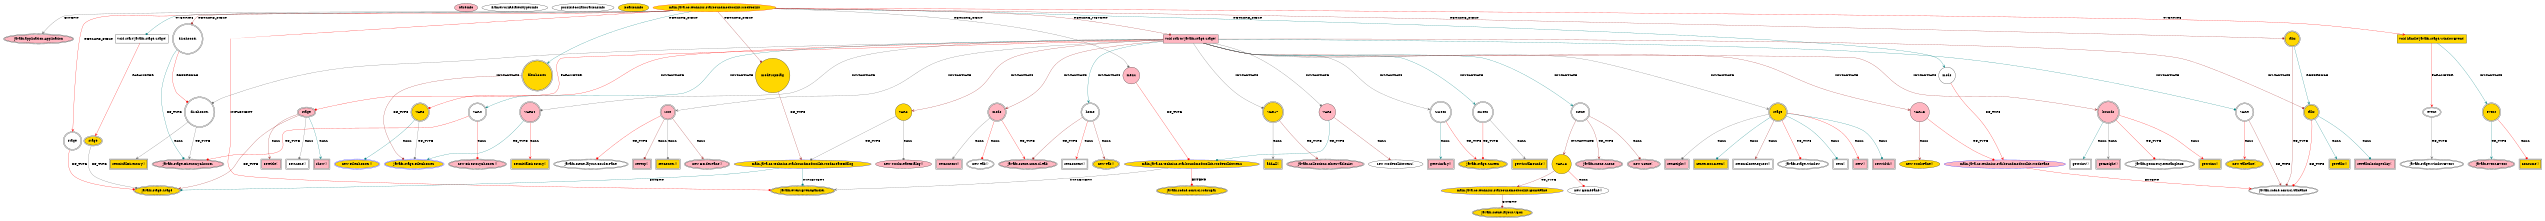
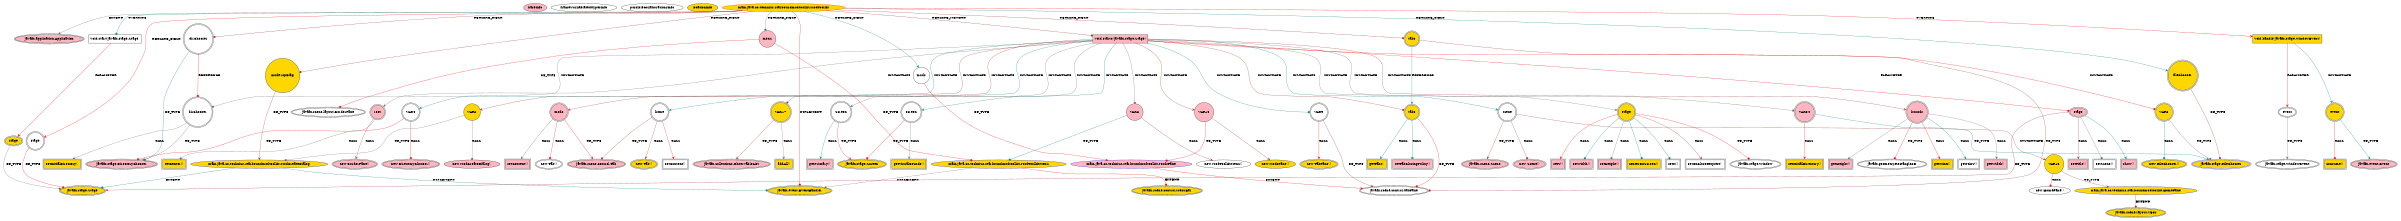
edge "root" -> "javafx.scene.layout.BorderPane": now "menu" -> "javafx.scene.layout.BorderPane"
node "new FileChooser()": color blue -> black
node "setTop()": removed
node "getWidth()": added
